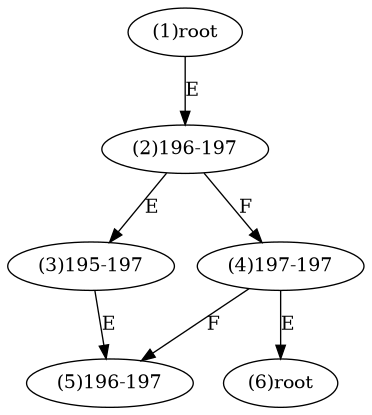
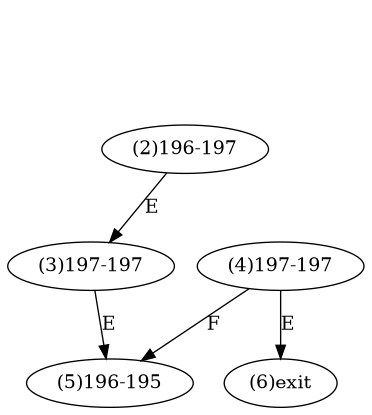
node "(1)root": removed
edge "(2)196-197" -> "(4)197-197": removed, label "F"
node "(3)195-197": label "(3)195-197" -> "(3)197-197"
node "(5)196-197": label "(5)196-197" -> "(5)196-195"
node "(6)root": label "(6)root" -> "(6)exit"
